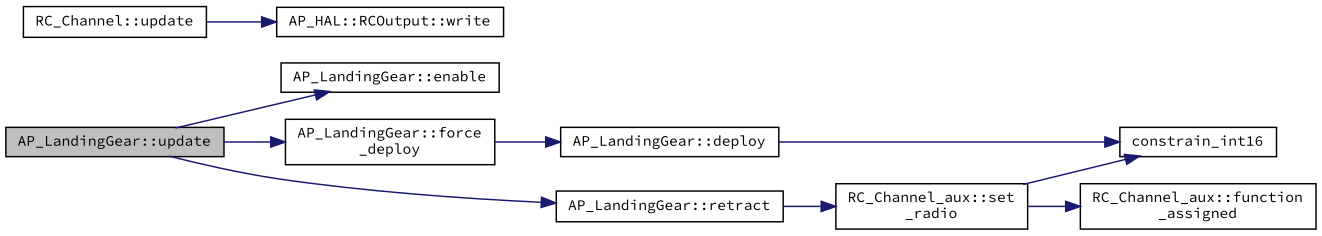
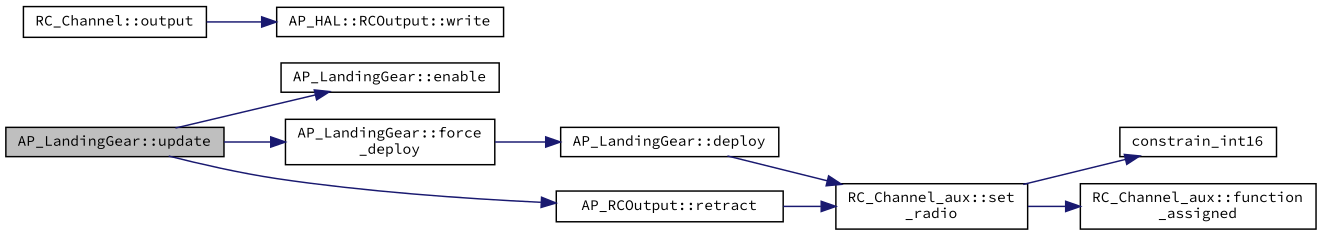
node "RC_Channel::update": label "RC_Channel::update" -> "RC_Channel::output"
edge "AP_LandingGear::deploy" -> "constrain_int16": now "AP_LandingGear::deploy" -> "RC_Channel_aux::set _radio"
node "AP_LandingGear::retract": label "AP_LandingGear::retract" -> "AP_RCOutput::retract"
